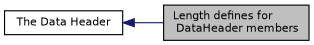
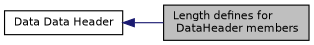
node "The Data Header": label "The Data Header" -> "Data Data Header"
